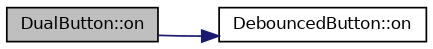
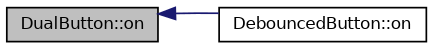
edge "DualButton::on" -> "DebouncedButton::on": reversed
